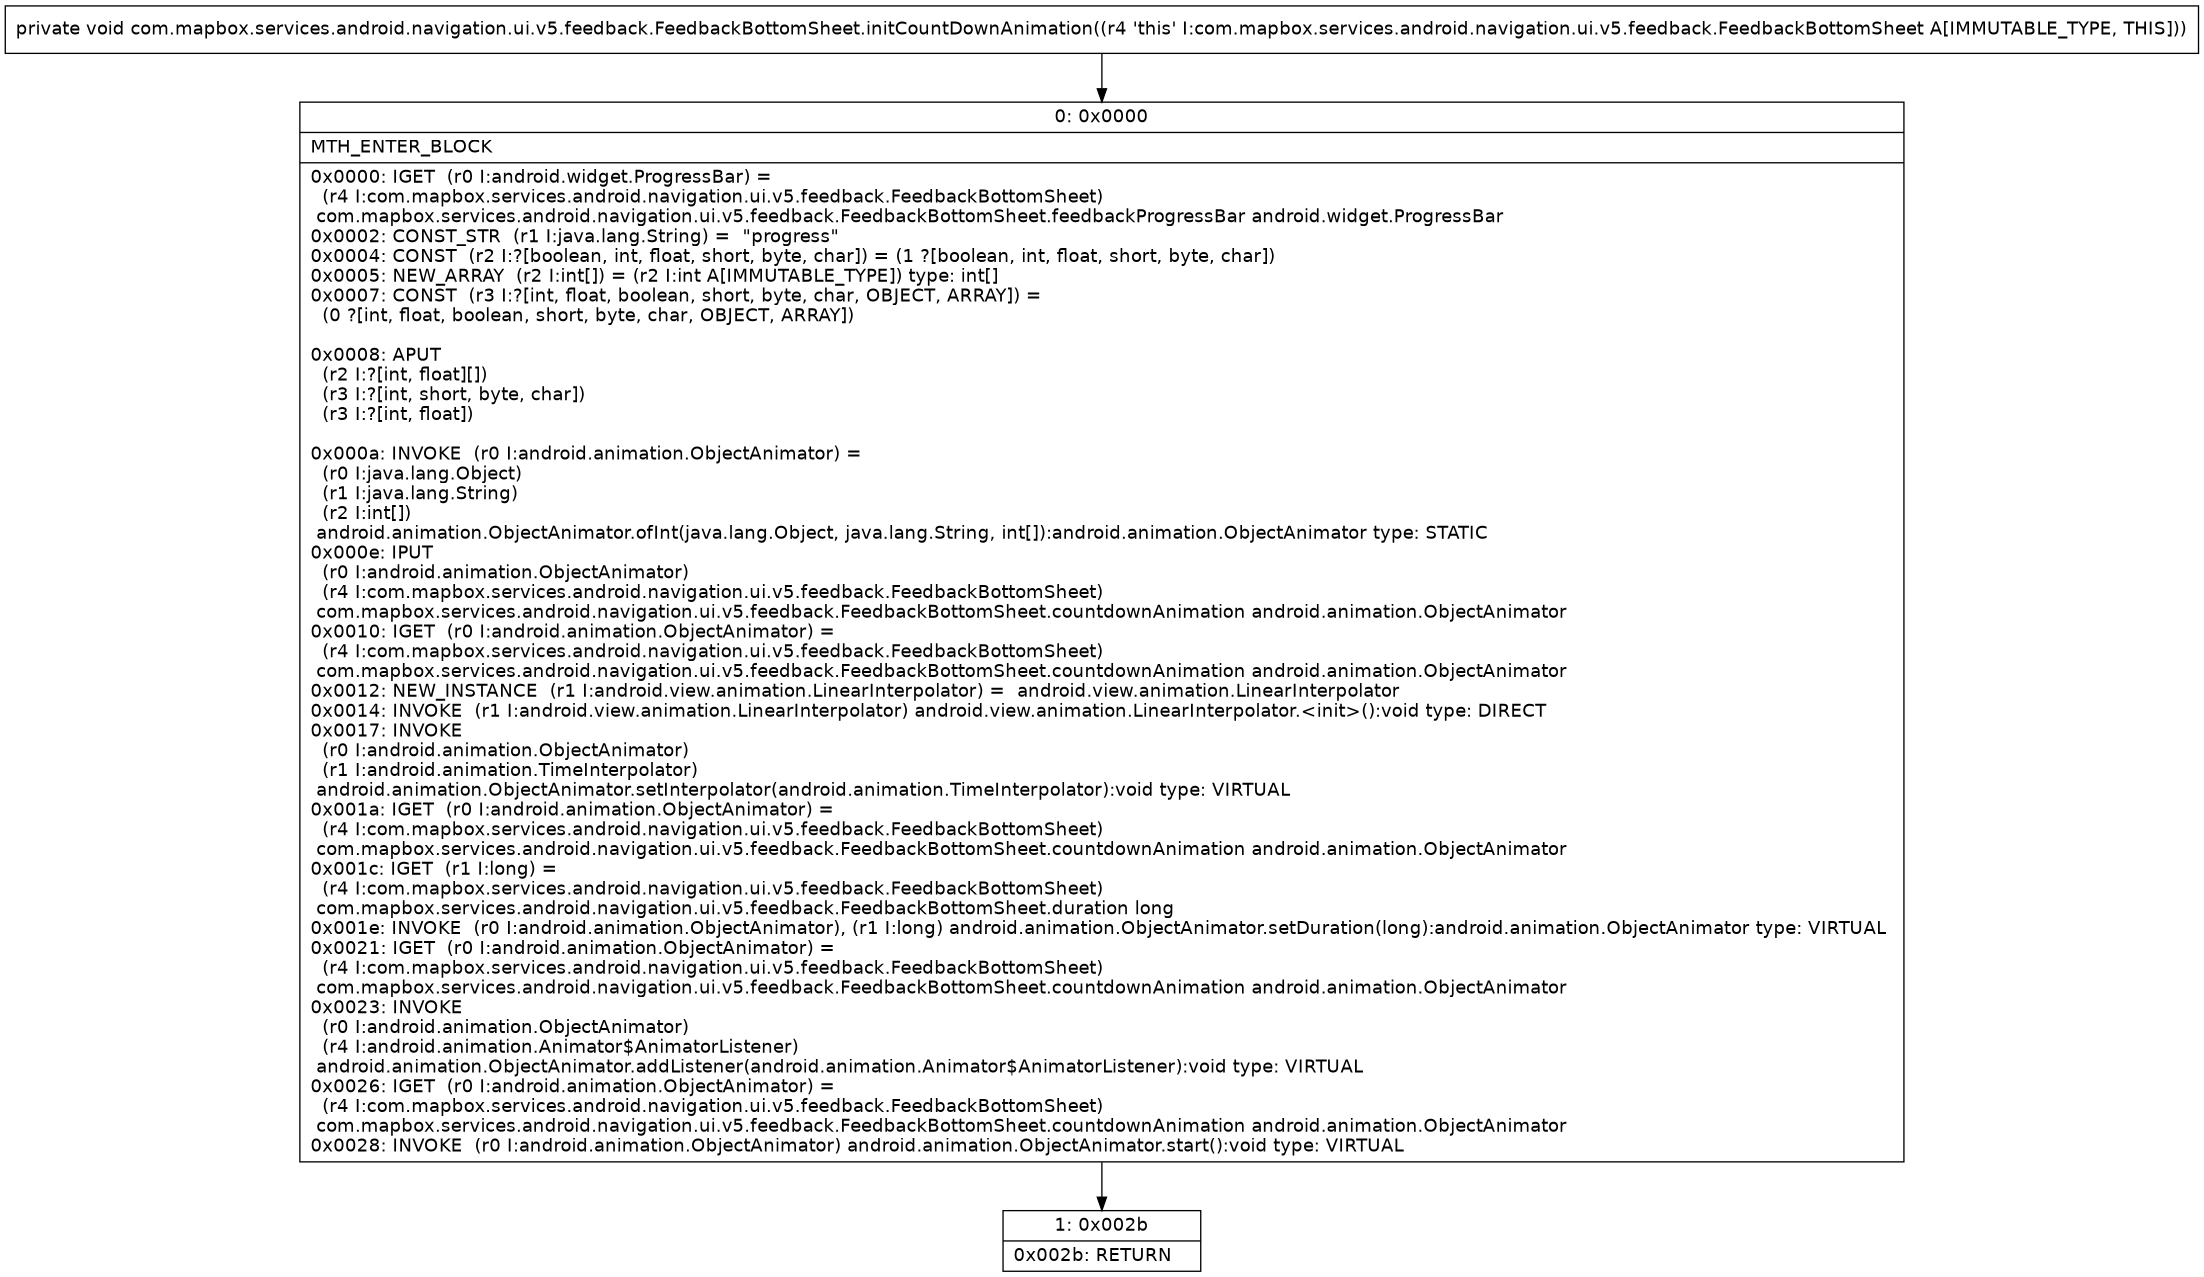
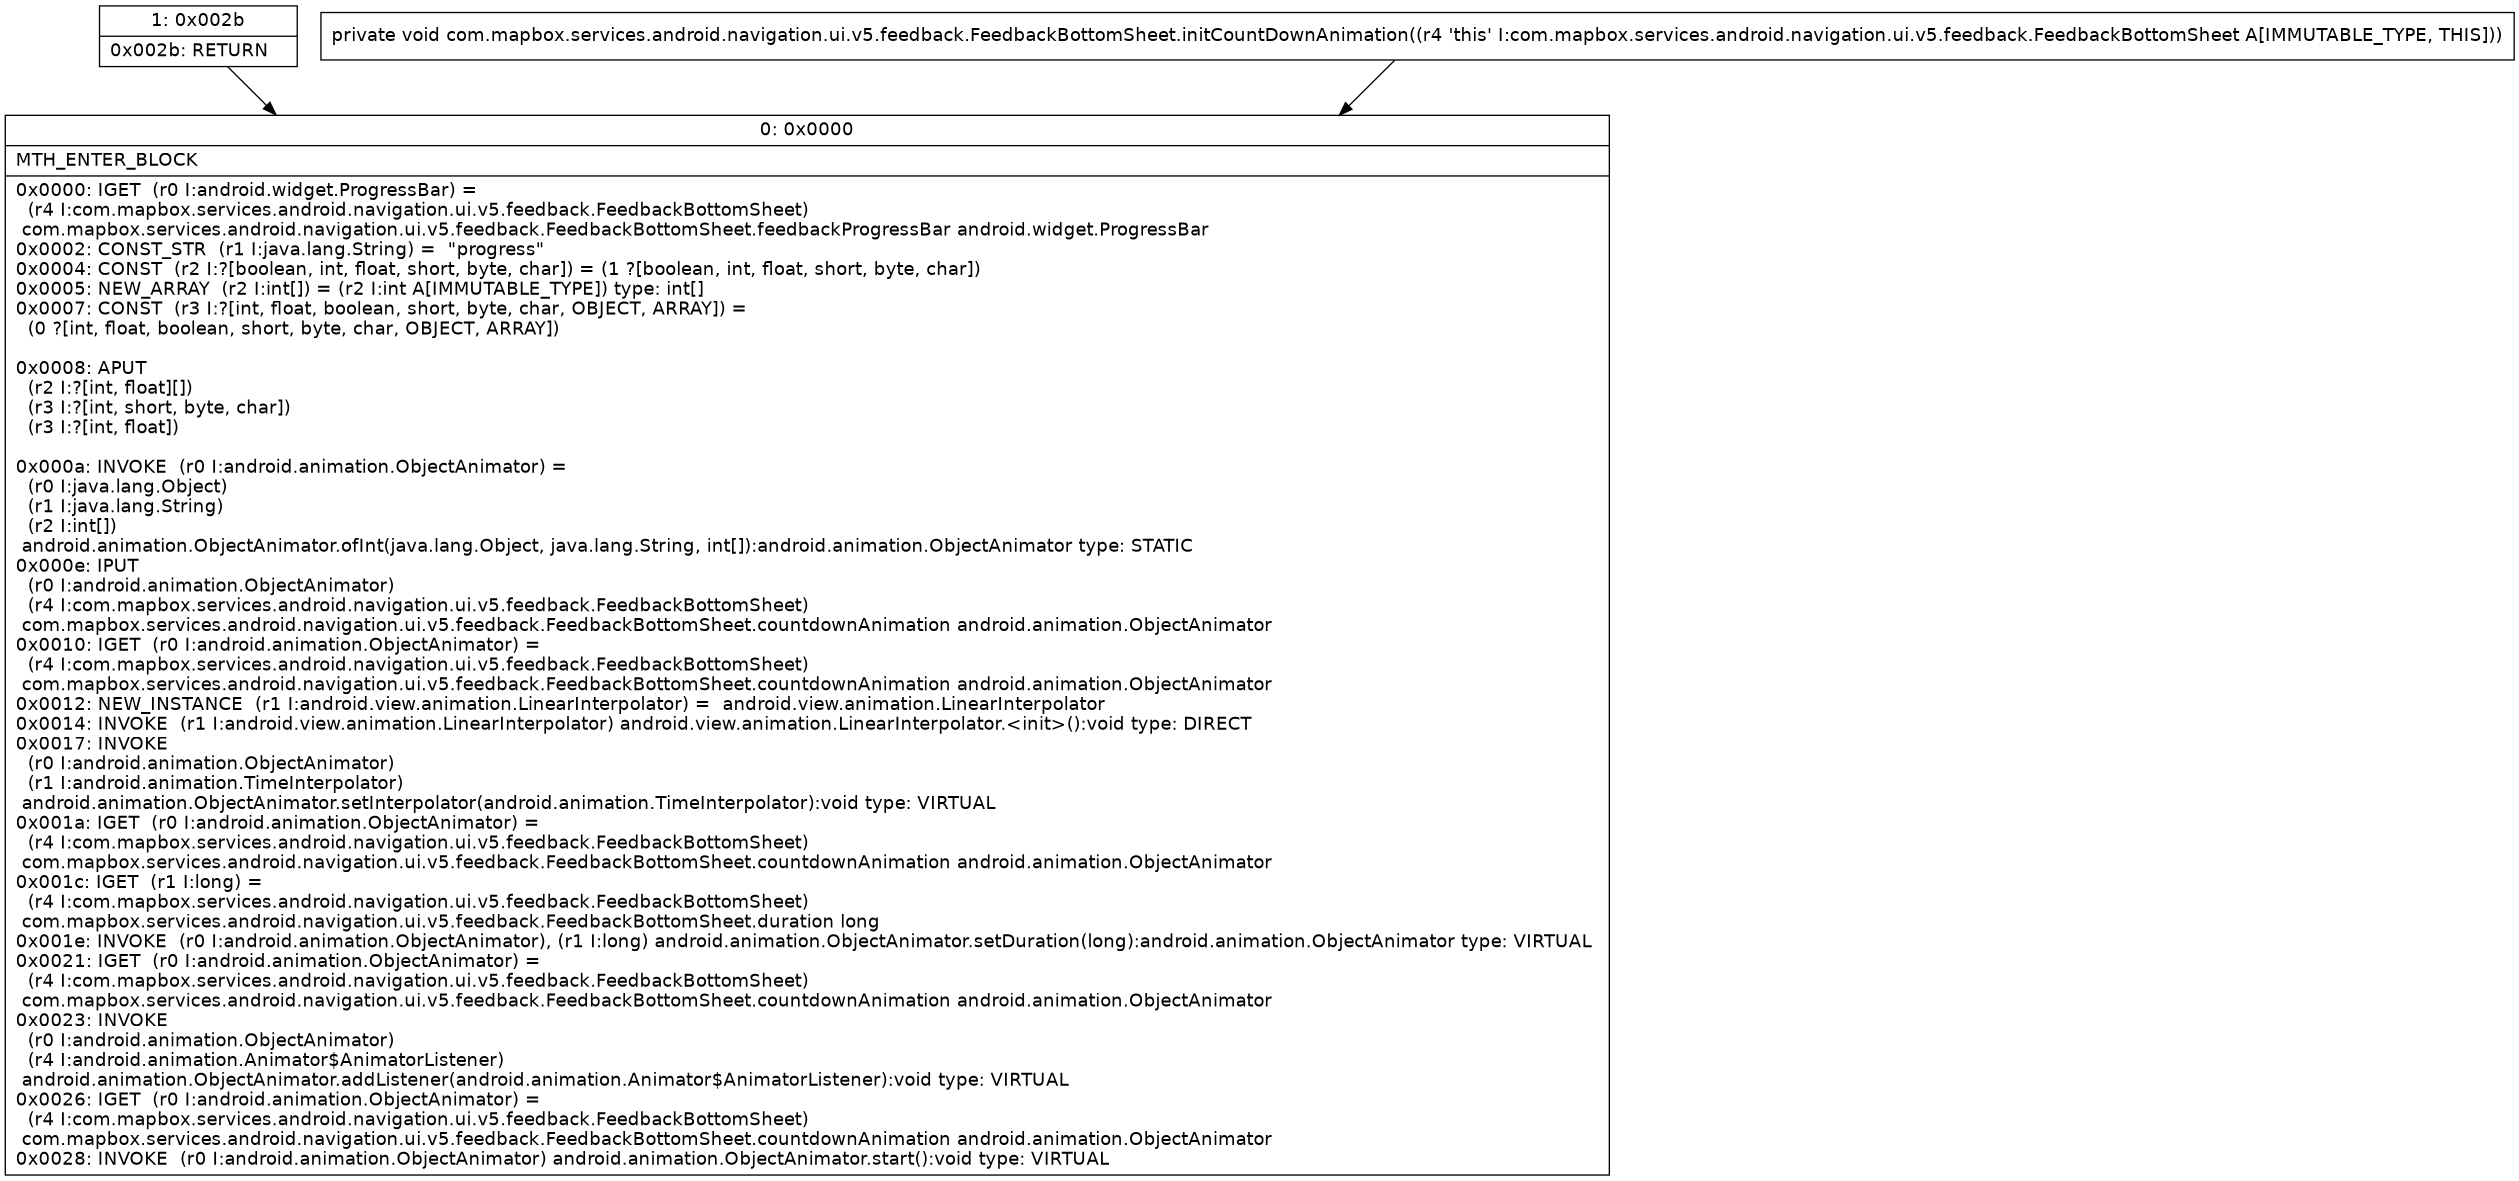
edge "0: 0x0000" -> "1: 0x002b": reversed
